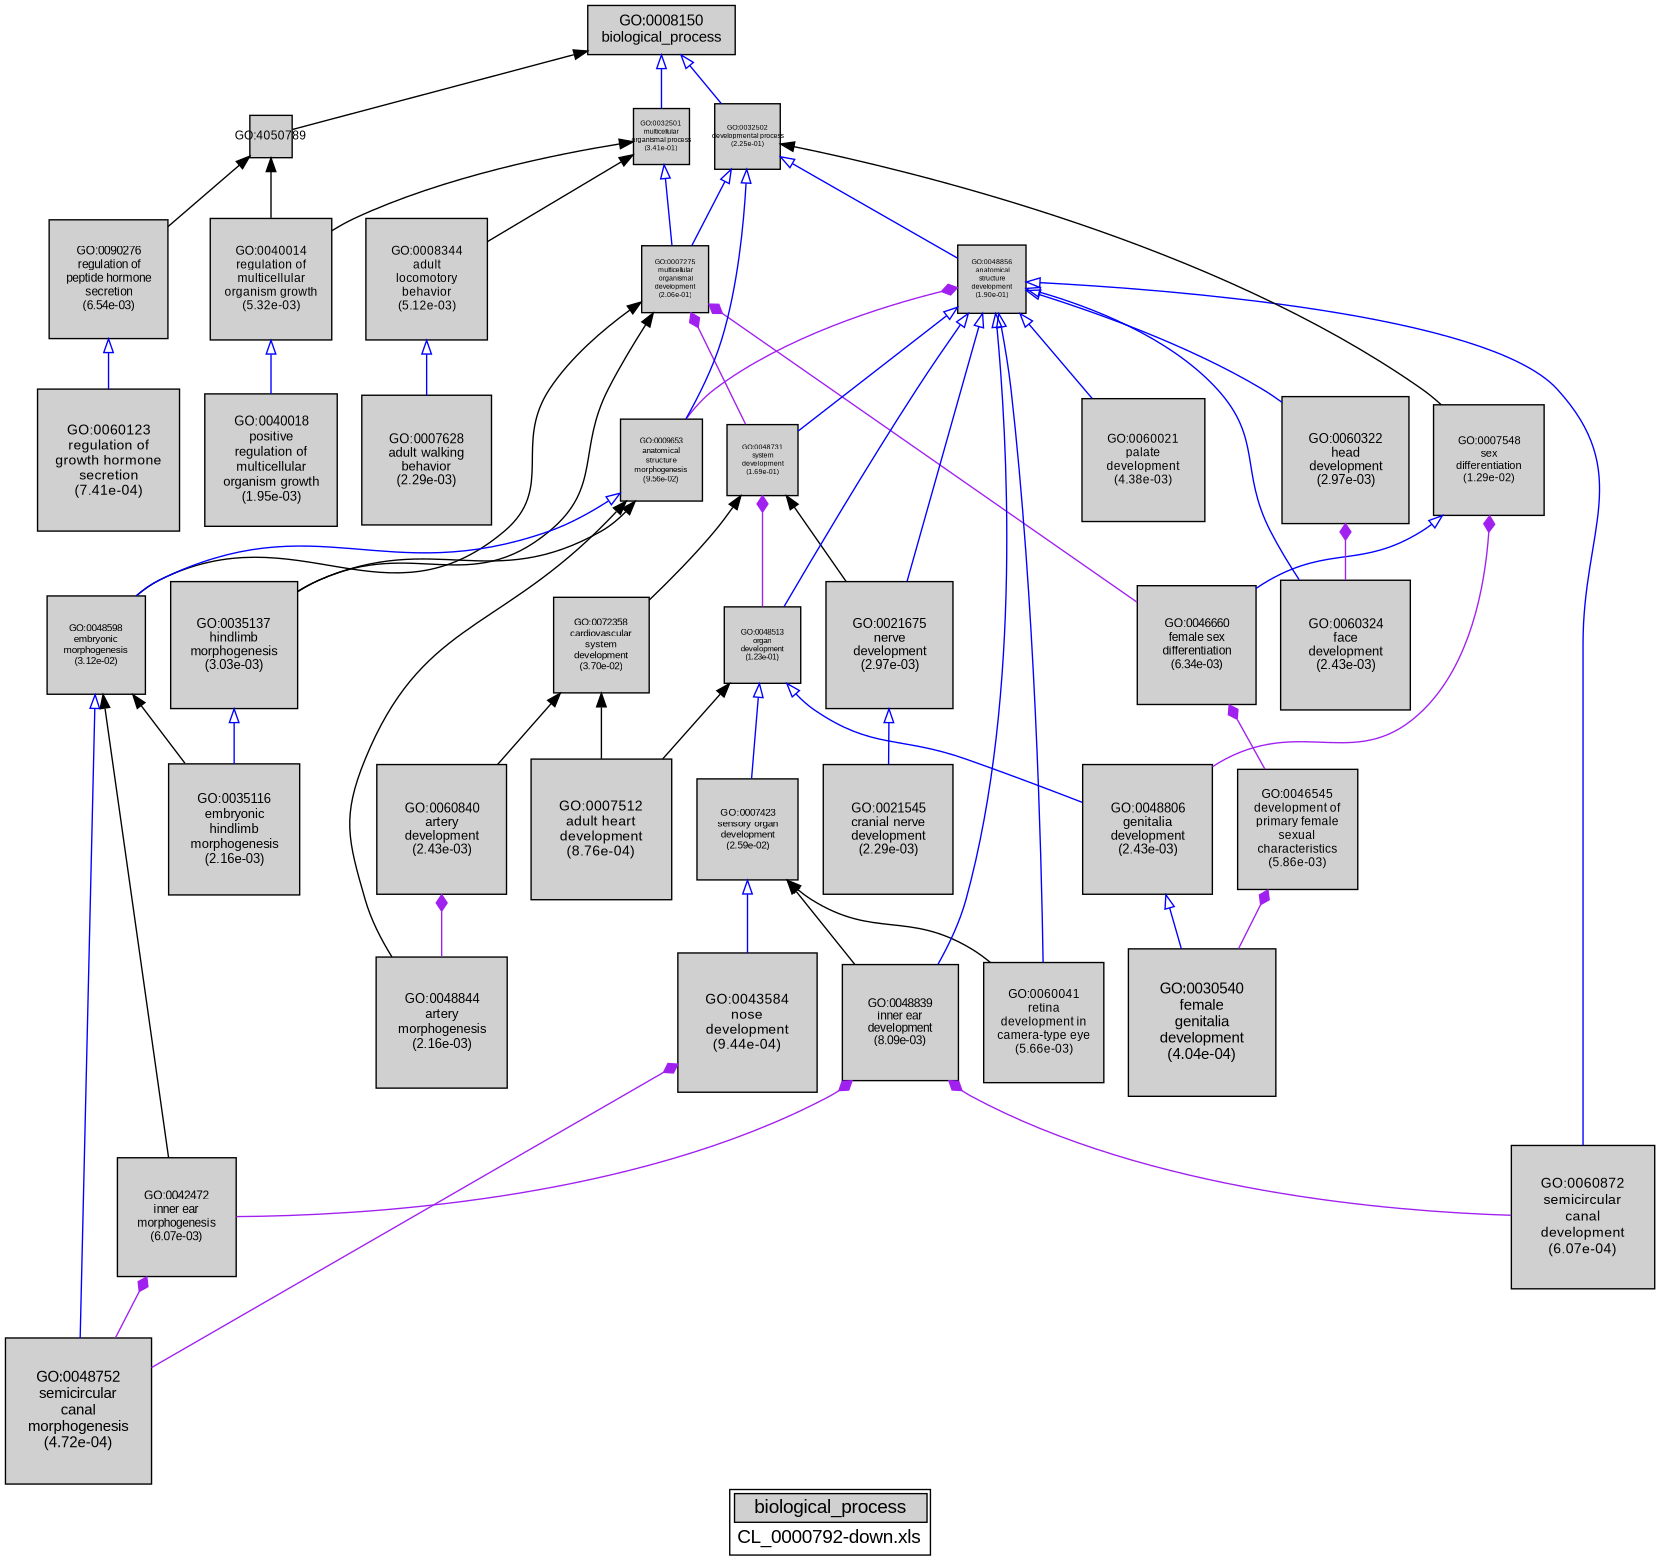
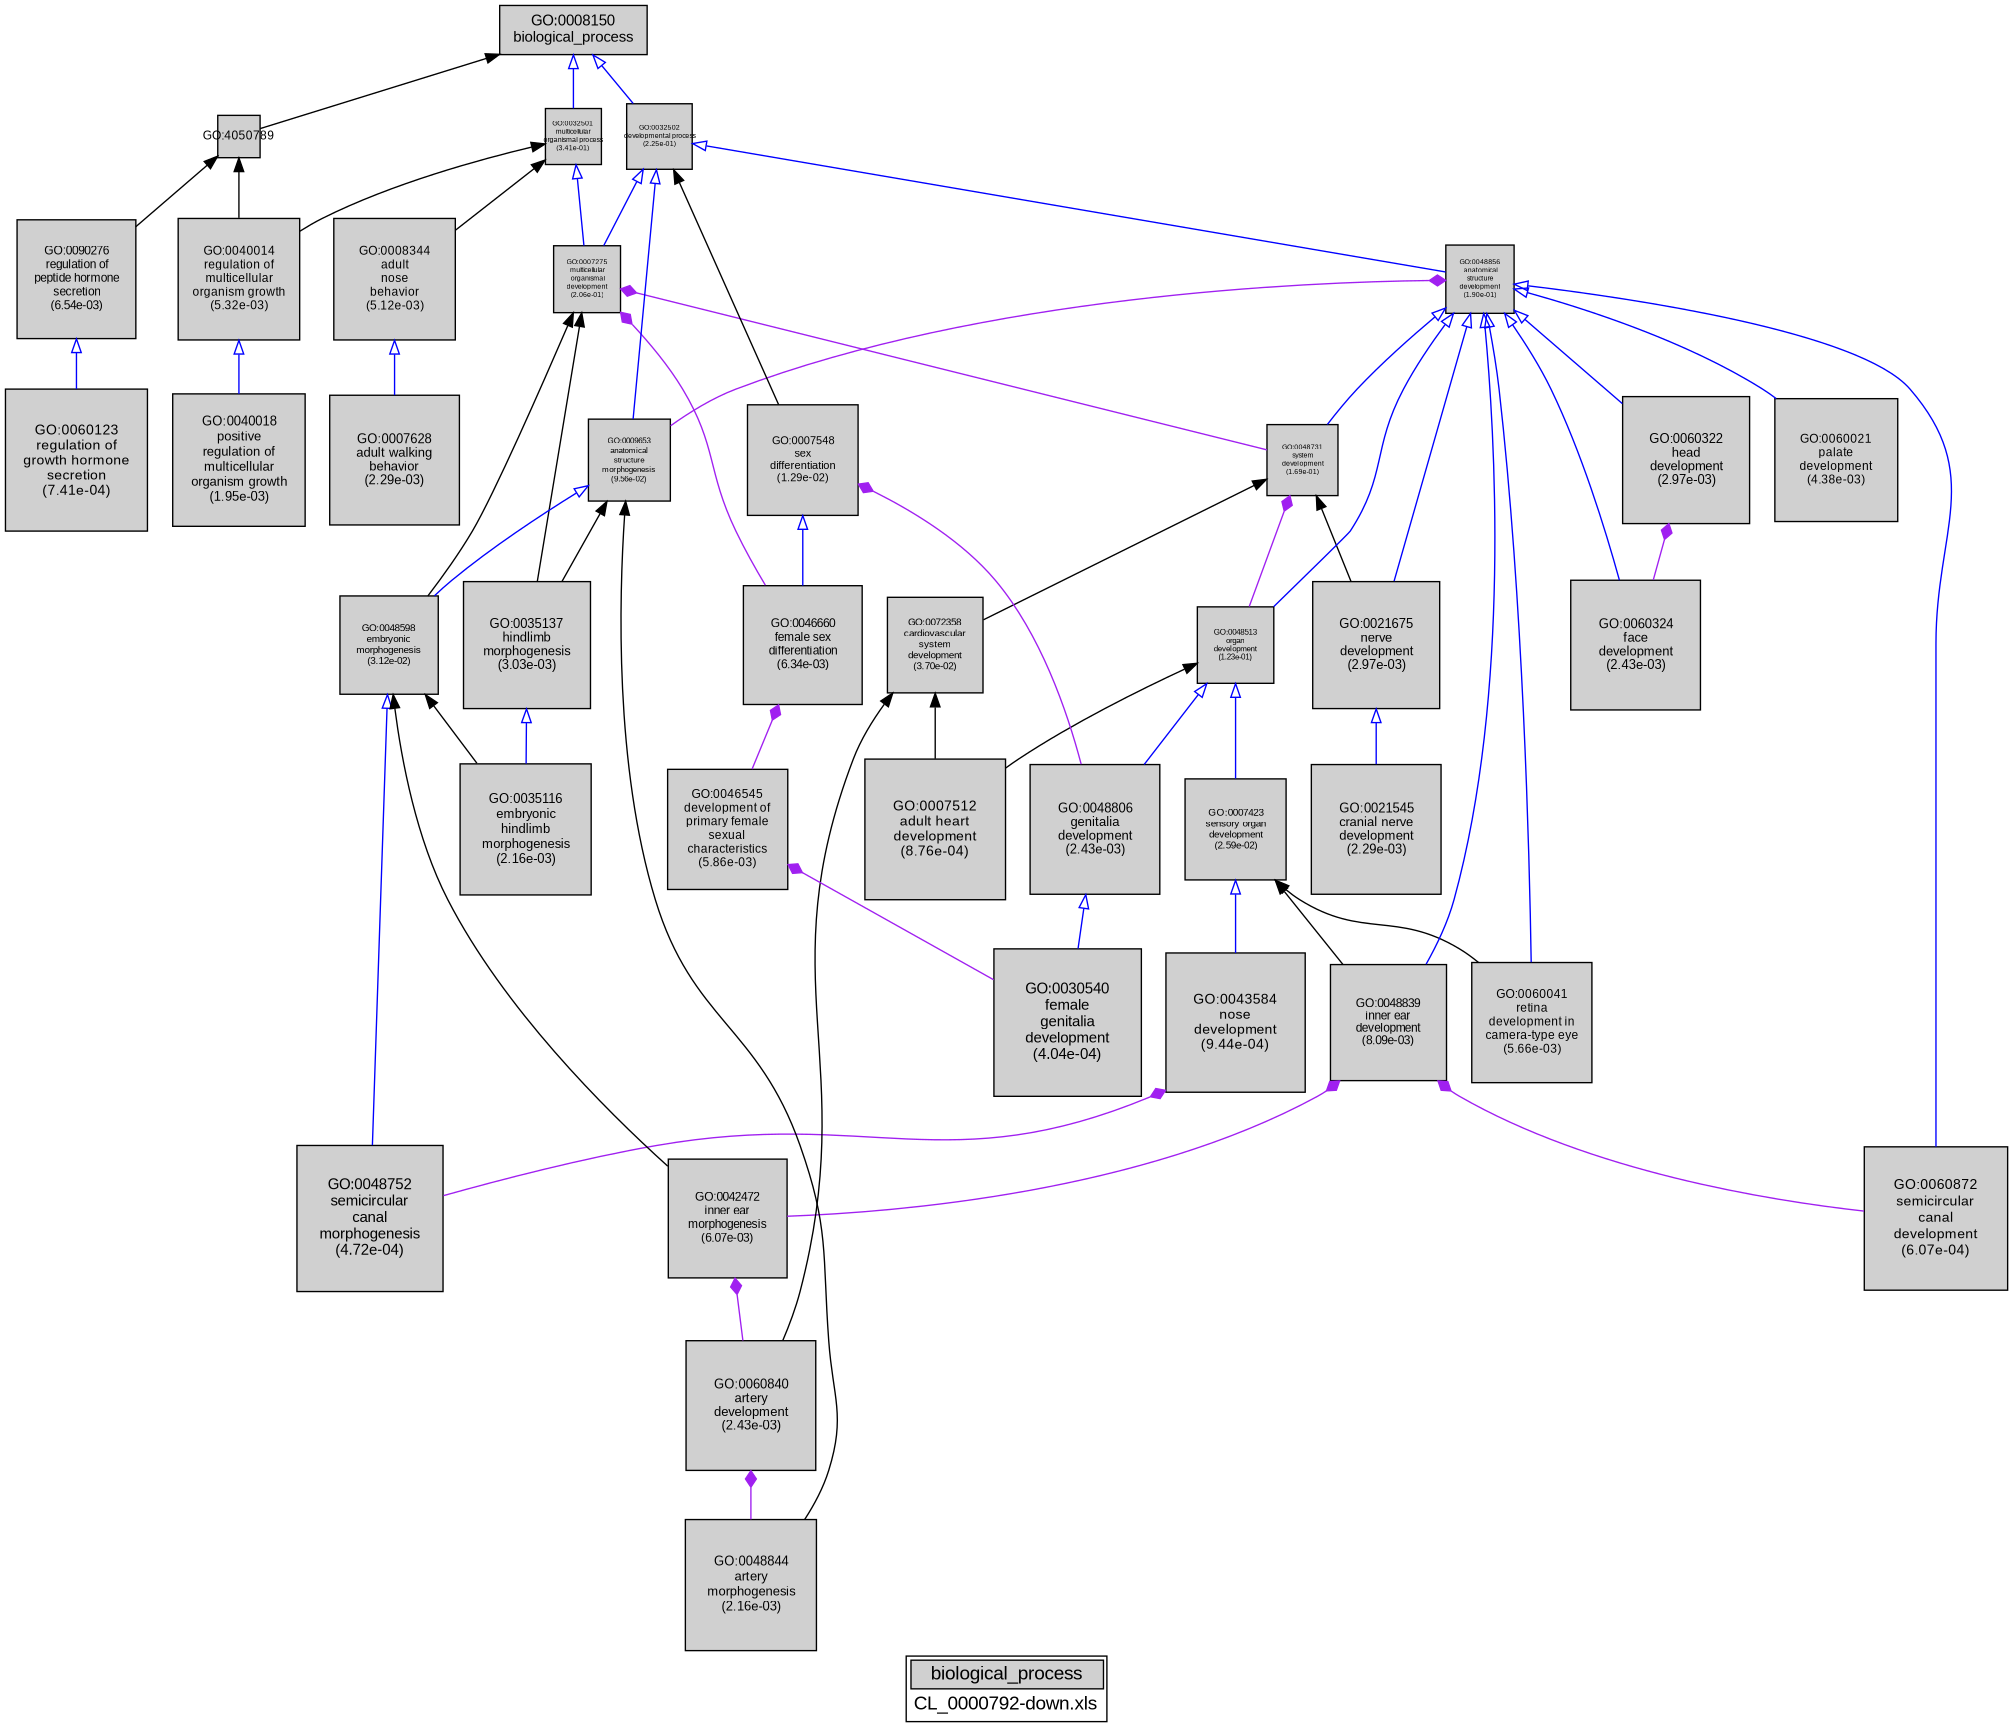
node "GO:0008344": text "locomotory" -> "nose"
edge "GO:0048752" -> "GO:0042472": now "GO:0060840" -> "GO:0042472"
